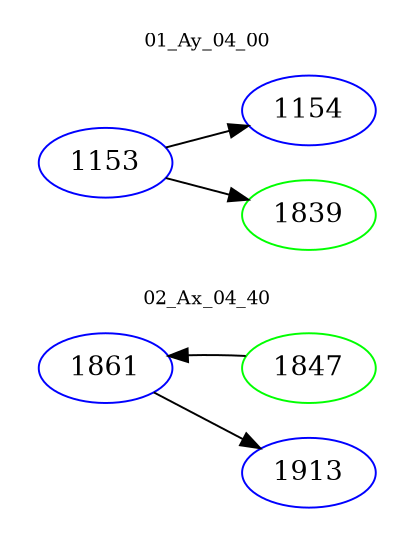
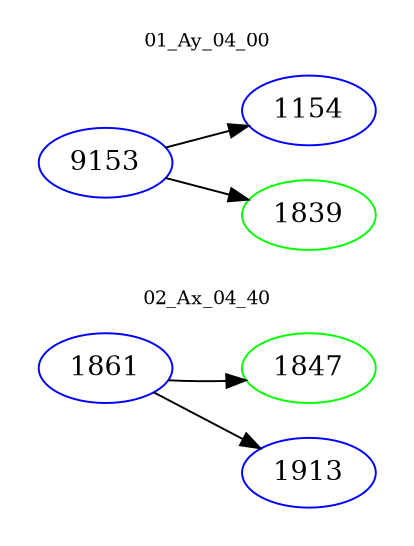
node "1153": label "1153" -> "9153"
edge "1847" -> "1861": reversed
